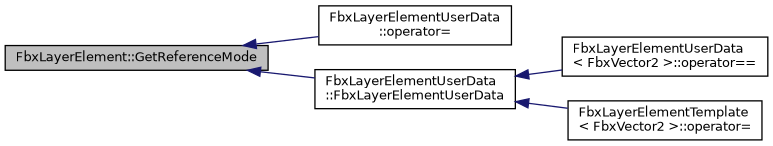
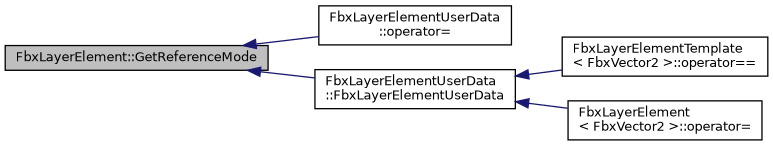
node "FbxLayerElementUserData < FbxVector2 >::operator==": label "FbxLayerElementUserData < FbxVector2 >::operator==" -> "FbxLayerElementTemplate < FbxVector2 >::operator=="
node "FbxLayerElementTemplate < FbxVector2 >::operator=": label "FbxLayerElementTemplate < FbxVector2 >::operator=" -> "FbxLayerElement < FbxVector2 >::operator="
